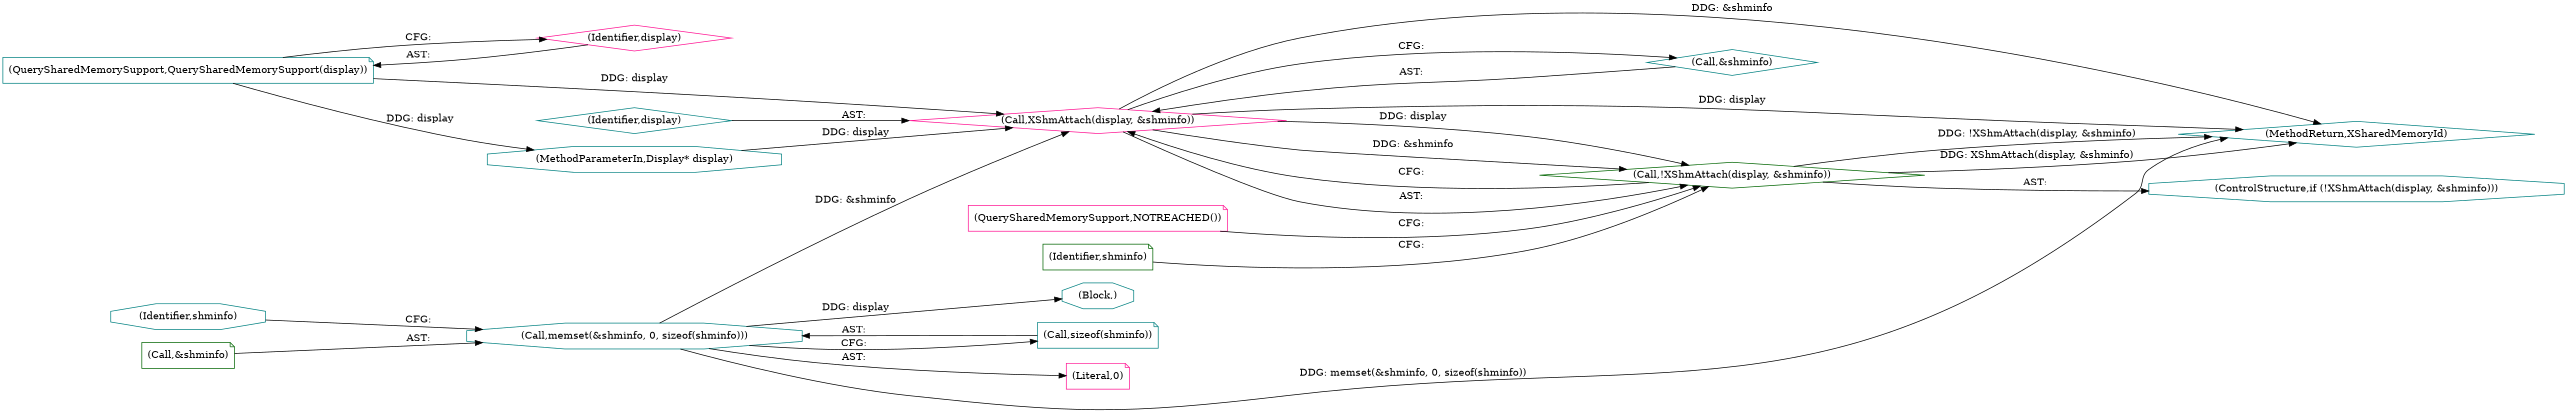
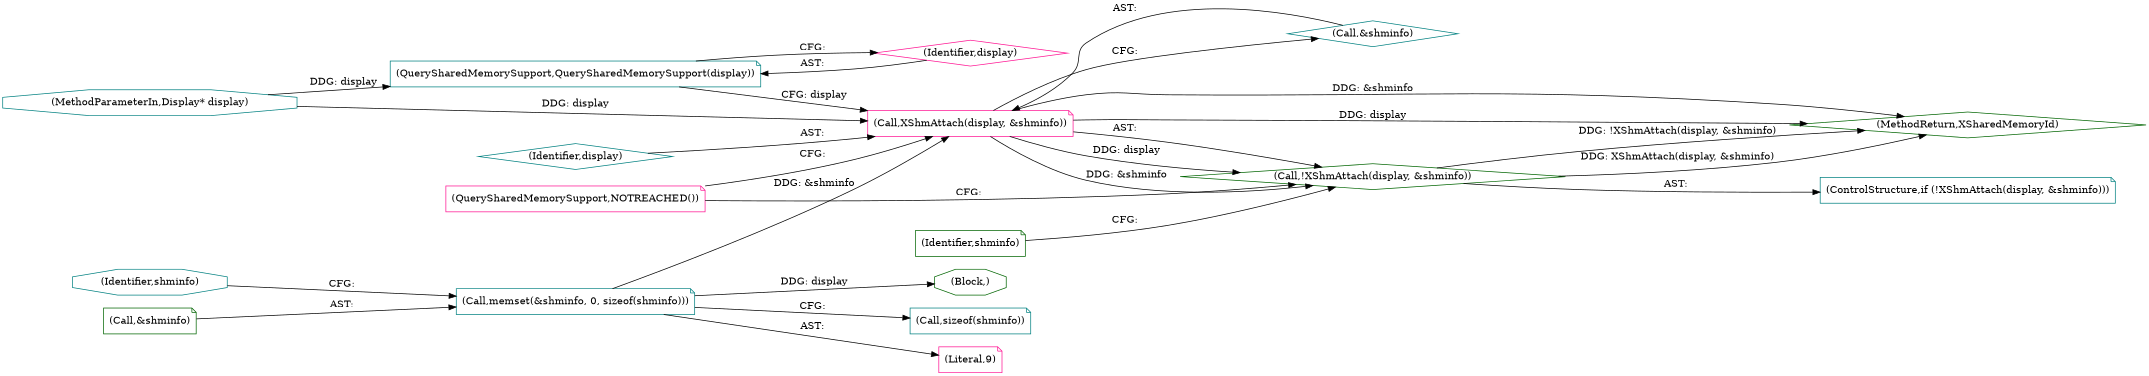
edge "(QuerySharedMemorySupport,QuerySharedMemorySupport(display))" -> "(Call,XShmAttach(display, &shminfo))": label "DDG: display" -> "CFG: display"
edge "(QuerySharedMemorySupport,QuerySharedMemorySupport(display))" -> "(MethodParameterIn,Display* display)": reversed
node "(Call,XShmAttach(display, &shminfo))": shape diamond -> note
node "(MethodReturn,XSharedMemoryId)": color teal -> darkgreen
edge "(Call,!XShmAttach(display, &shminfo))" -> "(Call,XShmAttach(display, &shminfo))": now "(QuerySharedMemorySupport,NOTREACHED())" -> "(Call,XShmAttach(display, &shminfo))"
node "(ControlStructure,if (!XShmAttach(display, &shminfo)))": shape octagon -> note
node "(Block,)": color teal -> darkgreen
node "(Call,memset(&shminfo, 0, sizeof(shminfo)))": shape octagon -> note
edge "(Call,sizeof(shminfo))" -> "(Call,memset(&shminfo, 0, sizeof(shminfo)))": removed, label "AST:"
node "(Literal,0)": label "(Literal,0)" -> "(Literal,9)"
edge "(Call,memset(&shminfo, 0, sizeof(shminfo)))" -> "(MethodReturn,XSharedMemoryId)": removed, label "DDG: memset(&shminfo, 0, sizeof(shminfo))"
